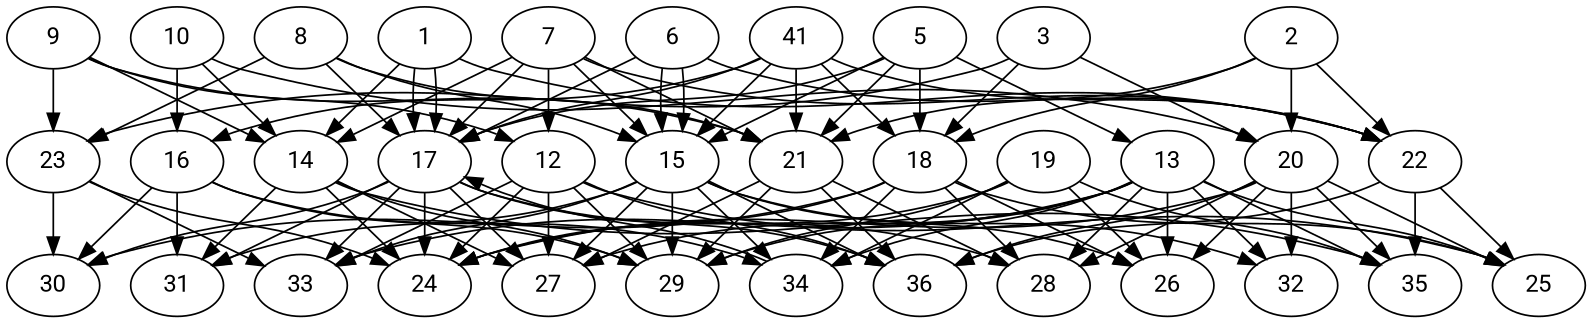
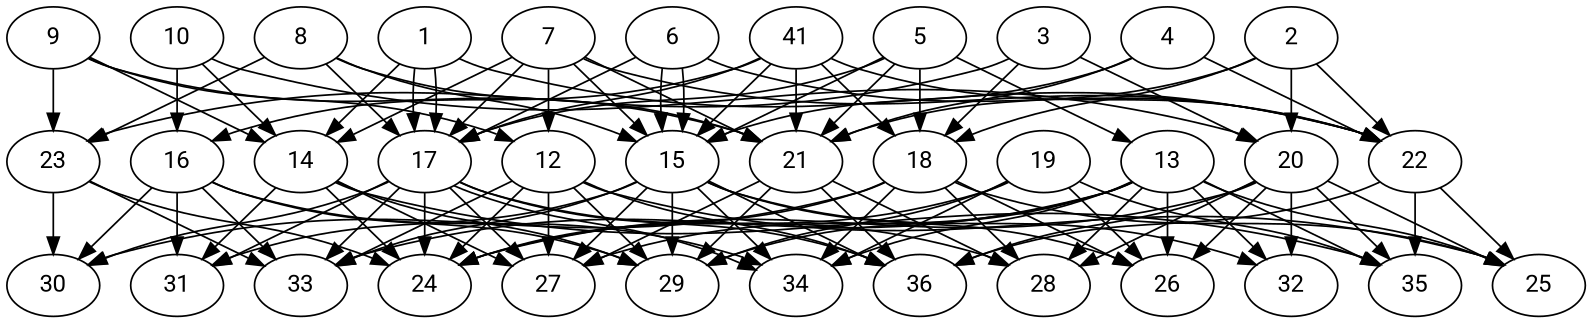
node "4": added
edge "16" -> "33": added
edge "34" -> "17": reversed
